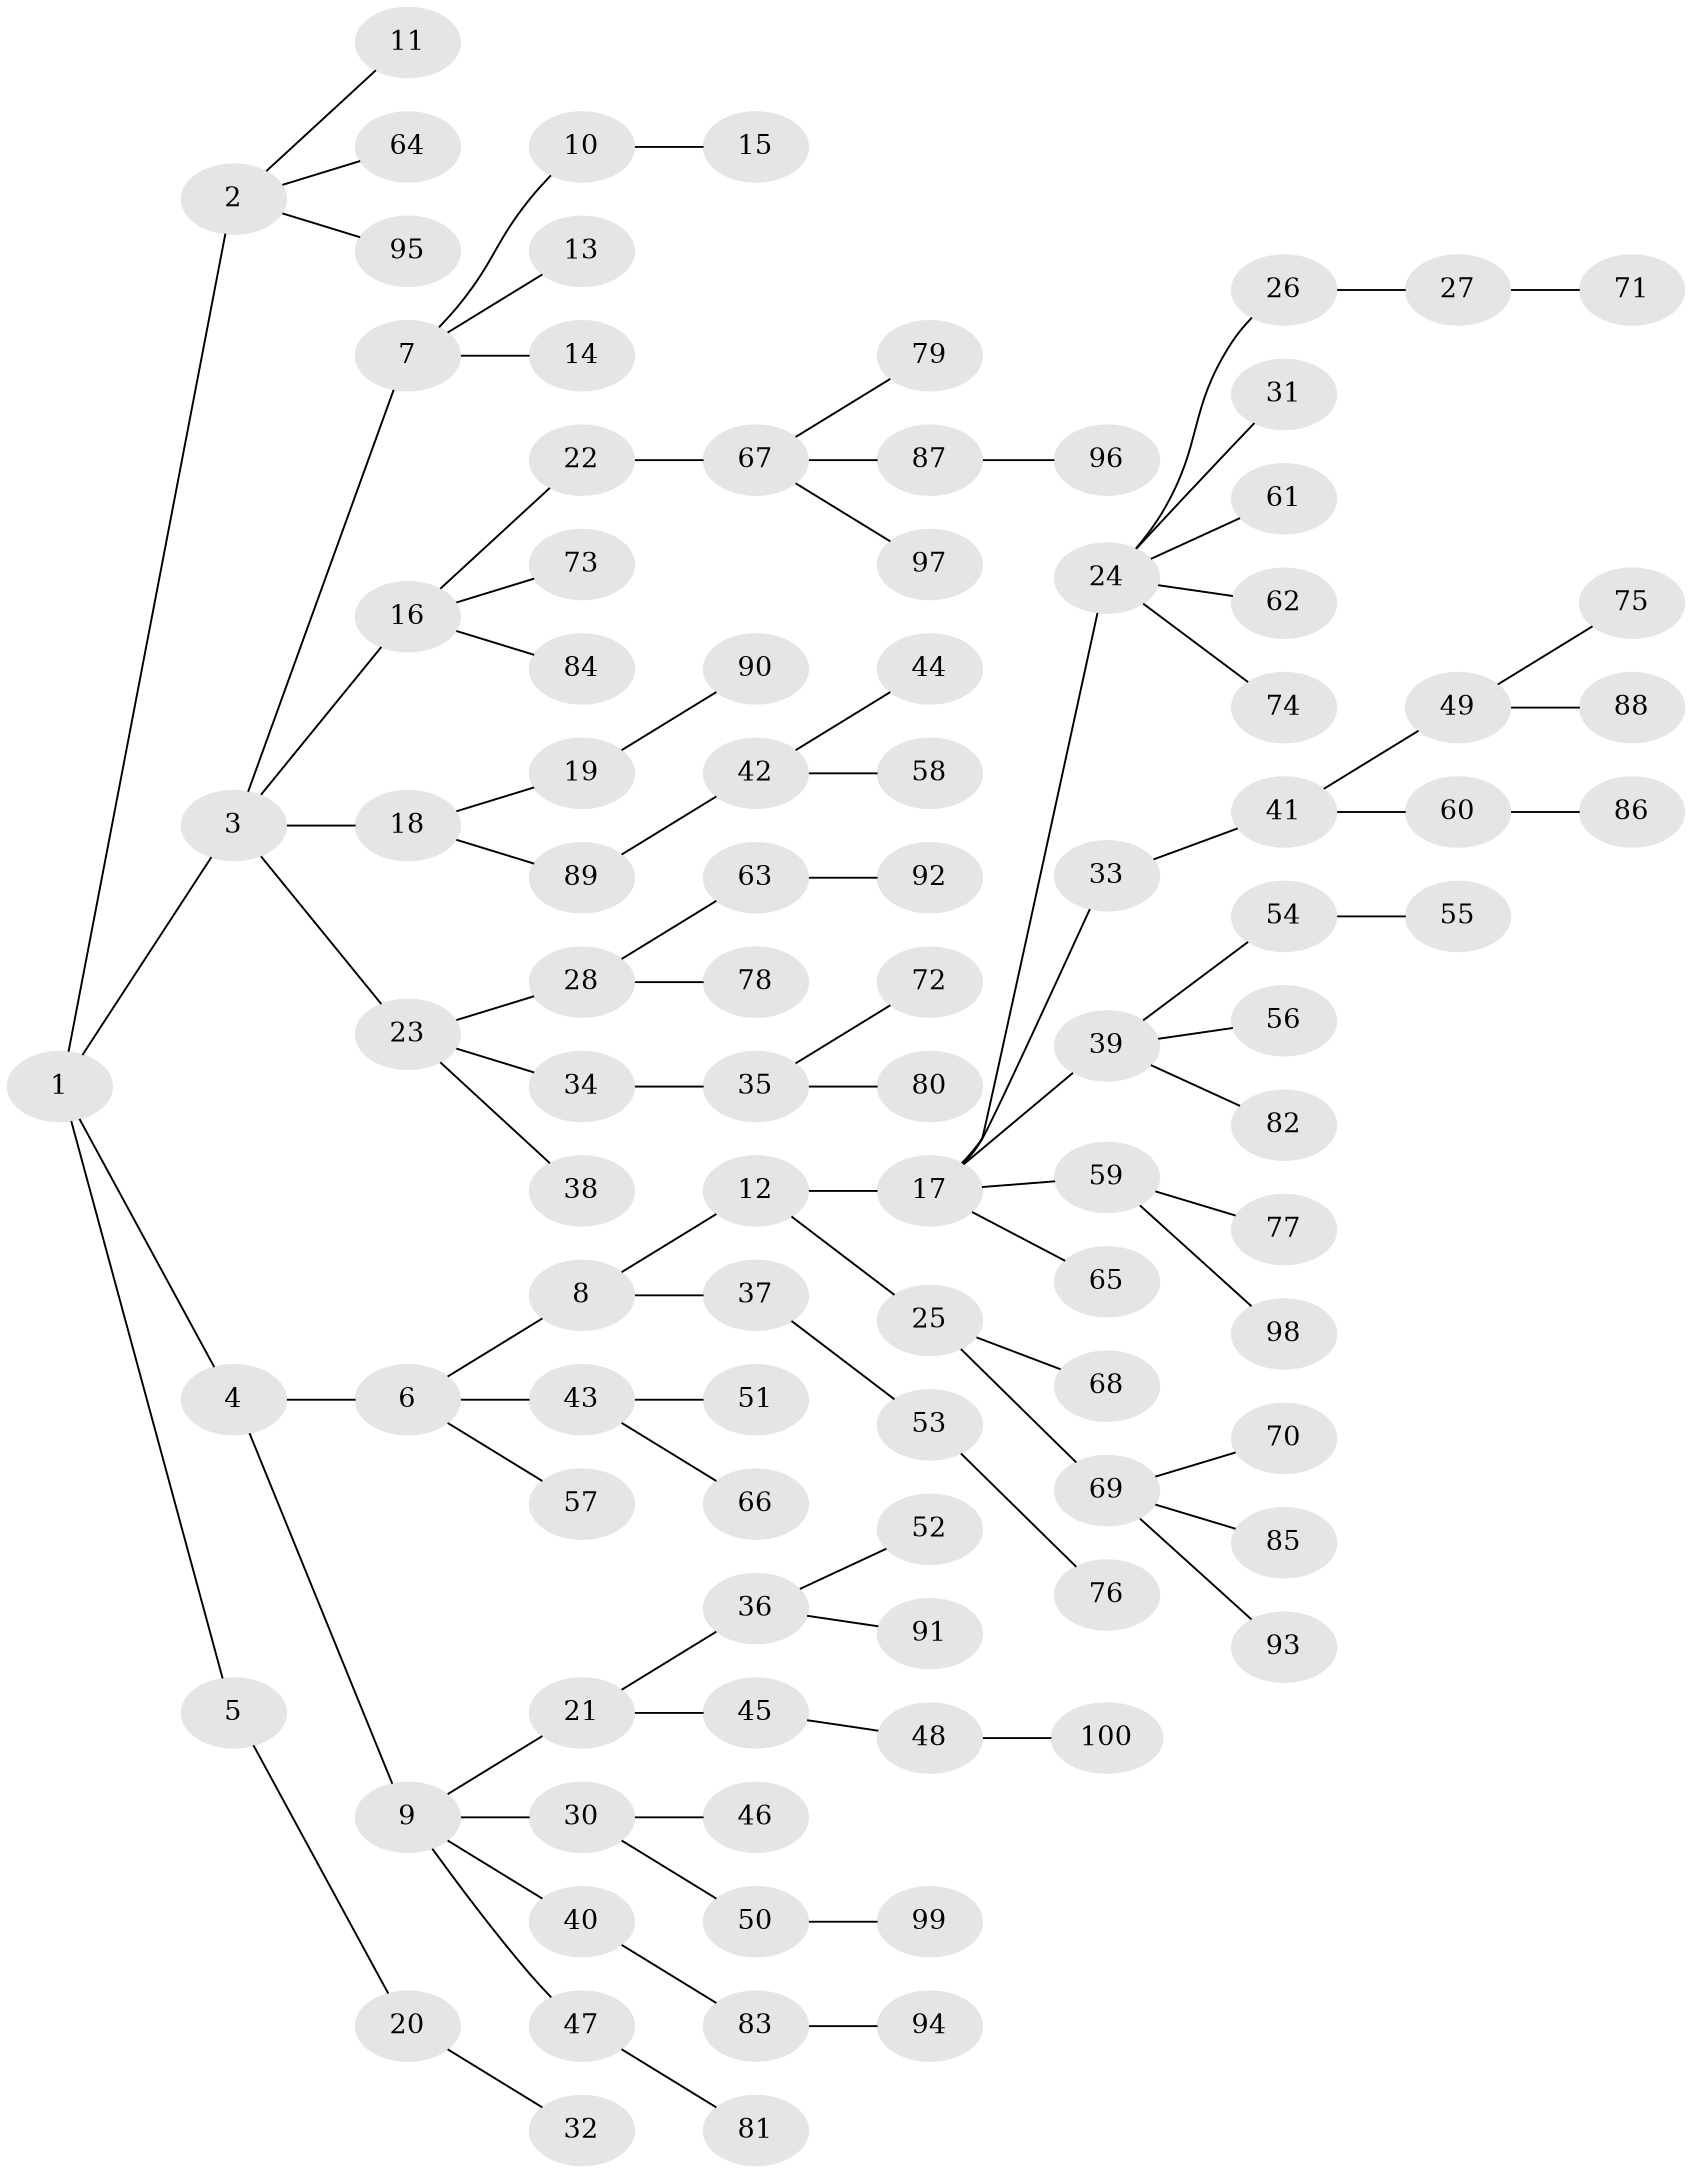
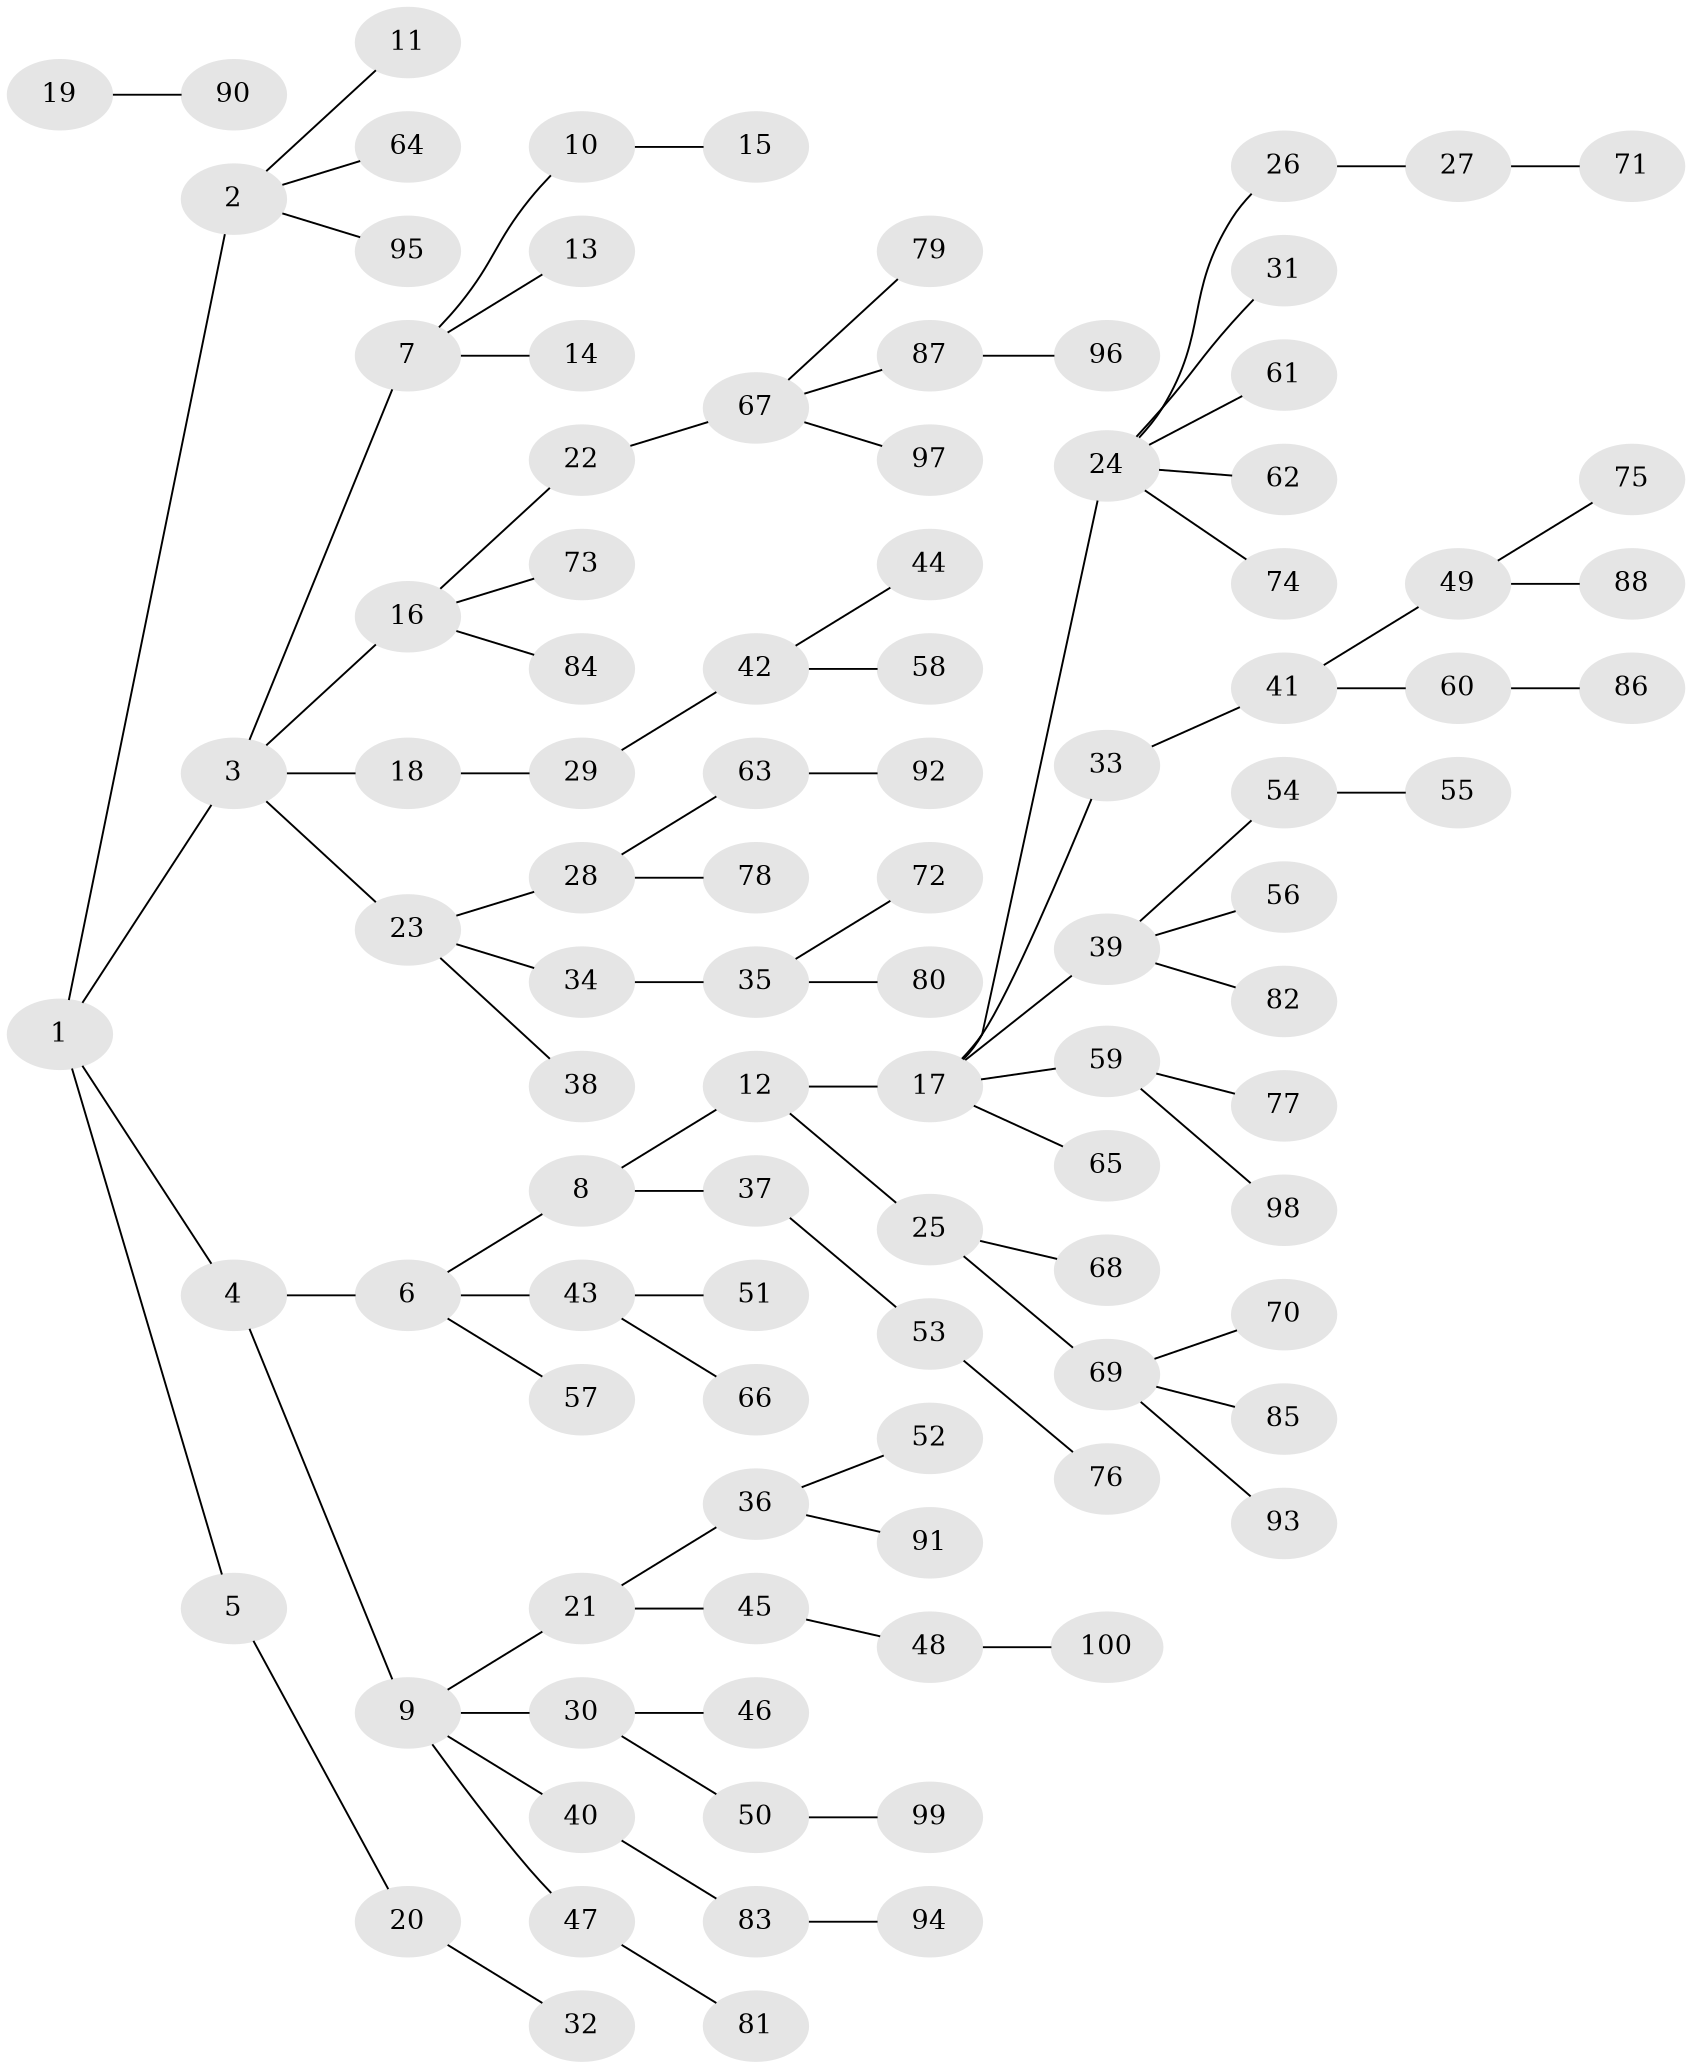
edge "19" -- "18": removed
node "89": label "89" -> "29"
